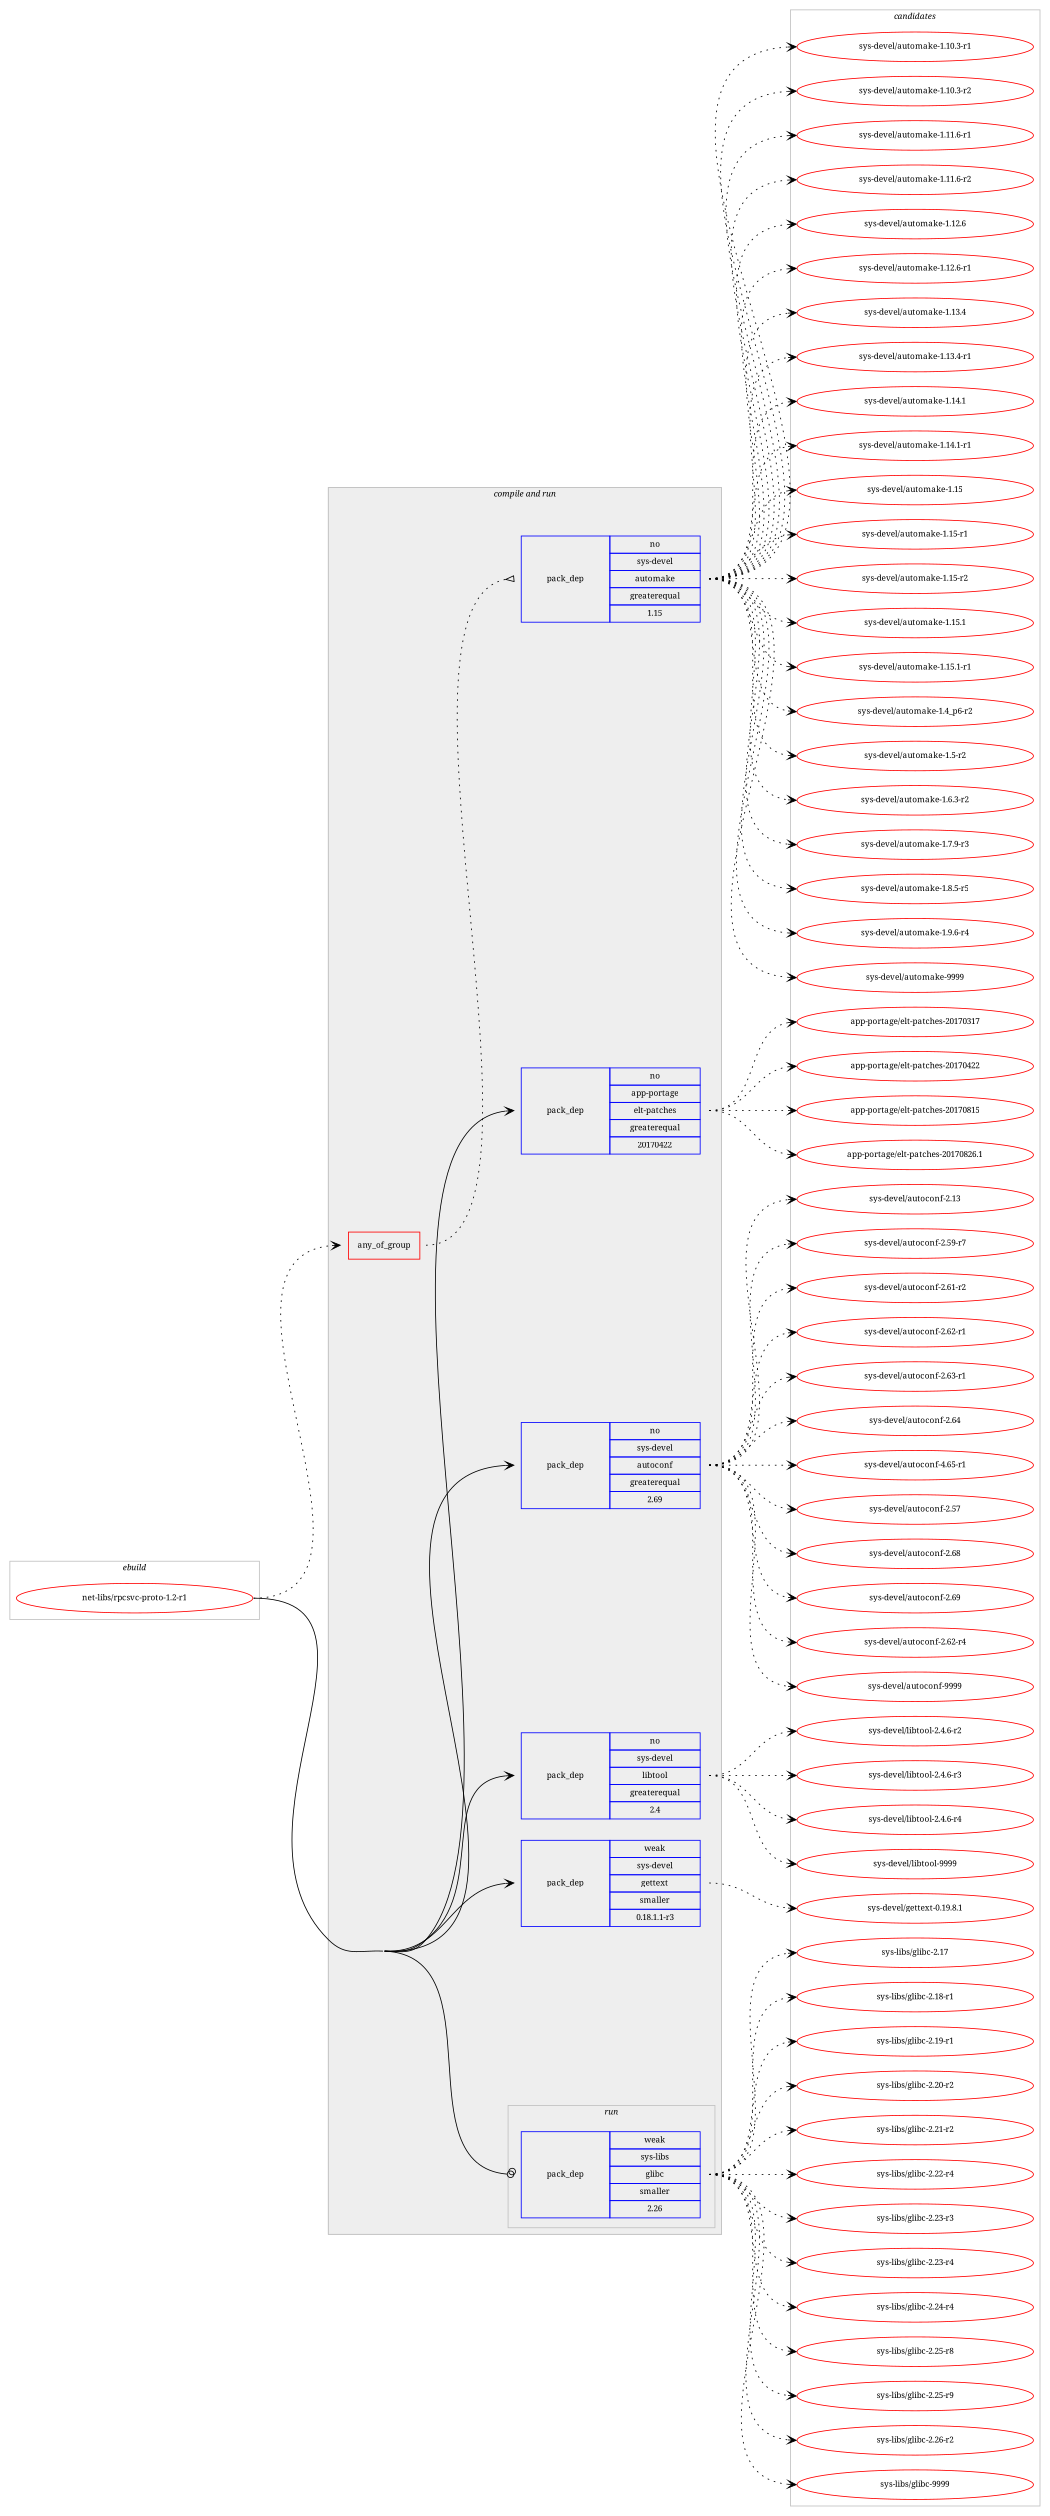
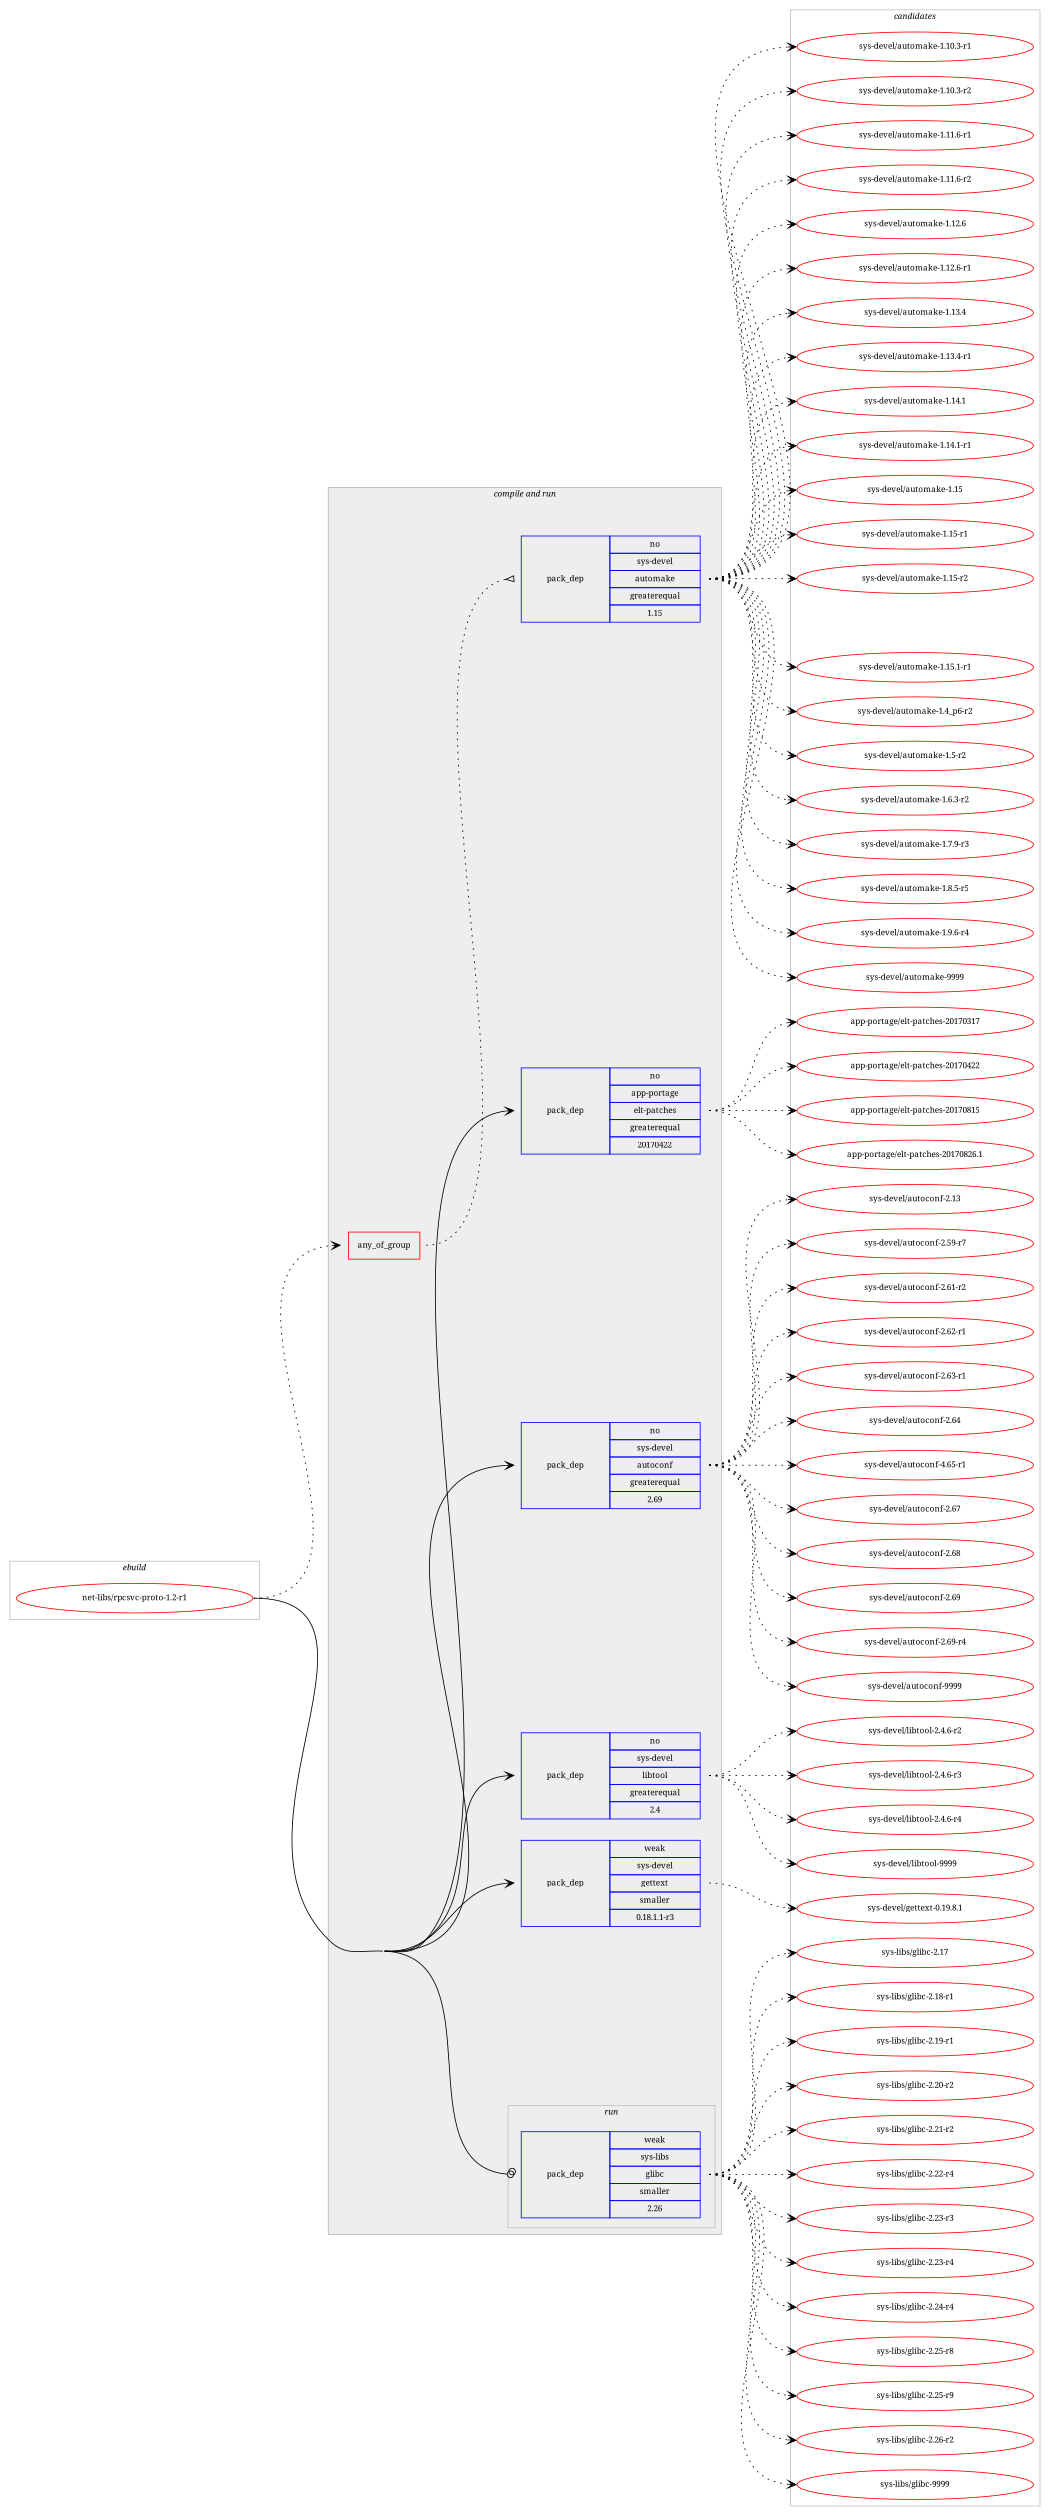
node "sys-devel/automake-1.15.1": removed
node "sys-devel/autoconf-2.57": label "sys-devel/autoconf-2.57" -> "sys-devel/autoconf-2.67"
node "sys-devel/autoconf-2.62-r4": label "sys-devel/autoconf-2.62-r4" -> "sys-devel/autoconf-2.69-r4"
